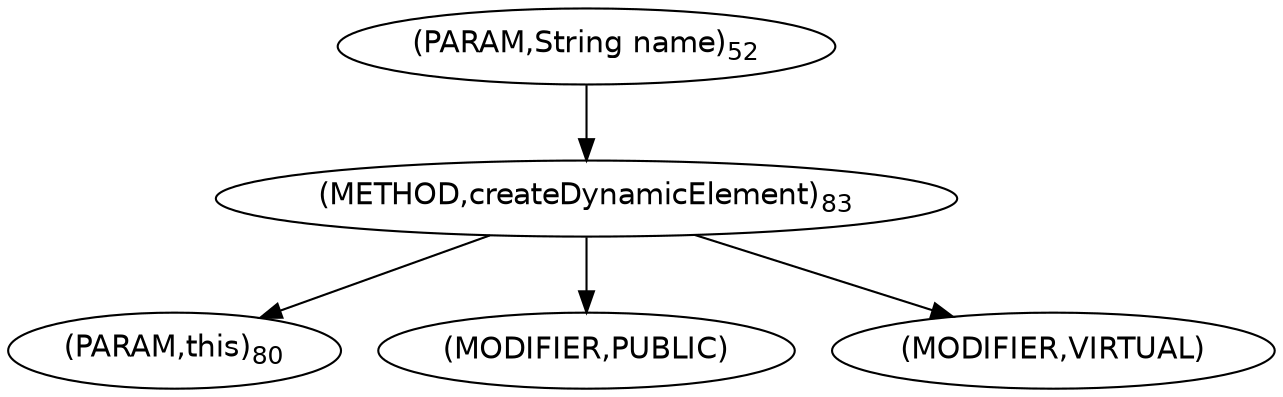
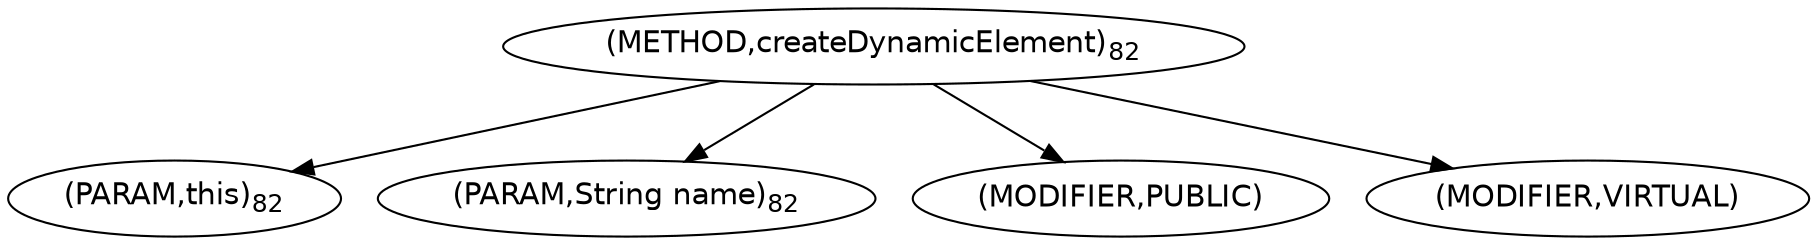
node "(PARAM,String name)": text "52" -> "82"
edge "(PARAM,String name)" -> "(METHOD,createDynamicElement)": reversed
node "(METHOD,createDynamicElement)": text "83" -> "82"
node "(PARAM,this)": text "80" -> "82"
